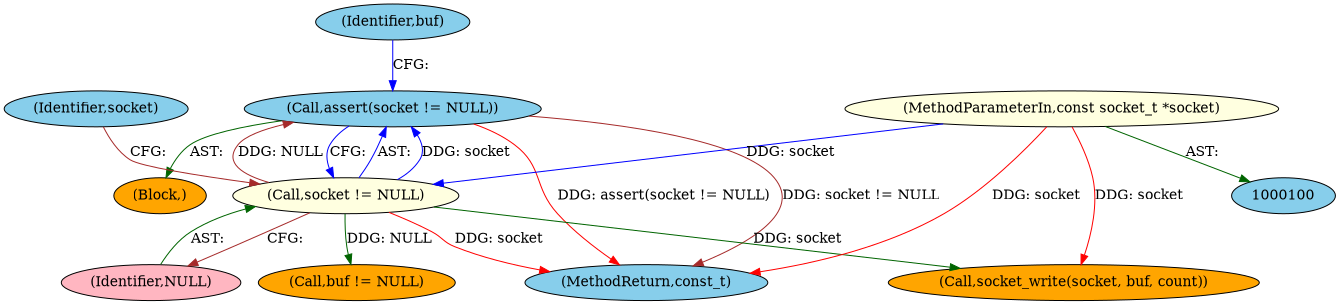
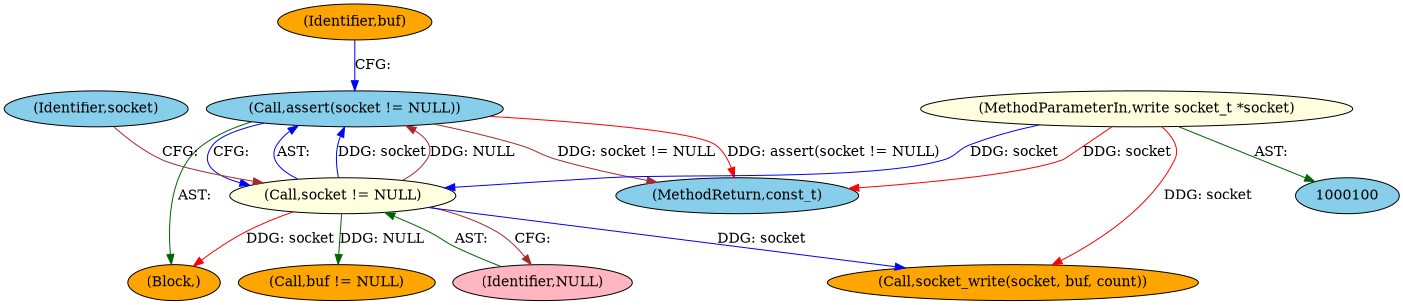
node "(Identifier,buf)": fillcolor skyblue -> orange
node "(MethodParameterIn,const socket_t *socket)": label "(MethodParameterIn,const socket_t *socket)" -> "(MethodParameterIn,write socket_t *socket)"
edge "(Call,socket != NULL)" -> "(Call,socket_write(socket, buf, count))": color darkgreen -> blue
edge "(Call,socket != NULL)" -> "(MethodReturn,const_t)": now "(Call,socket != NULL)" -> "(Block,)"
